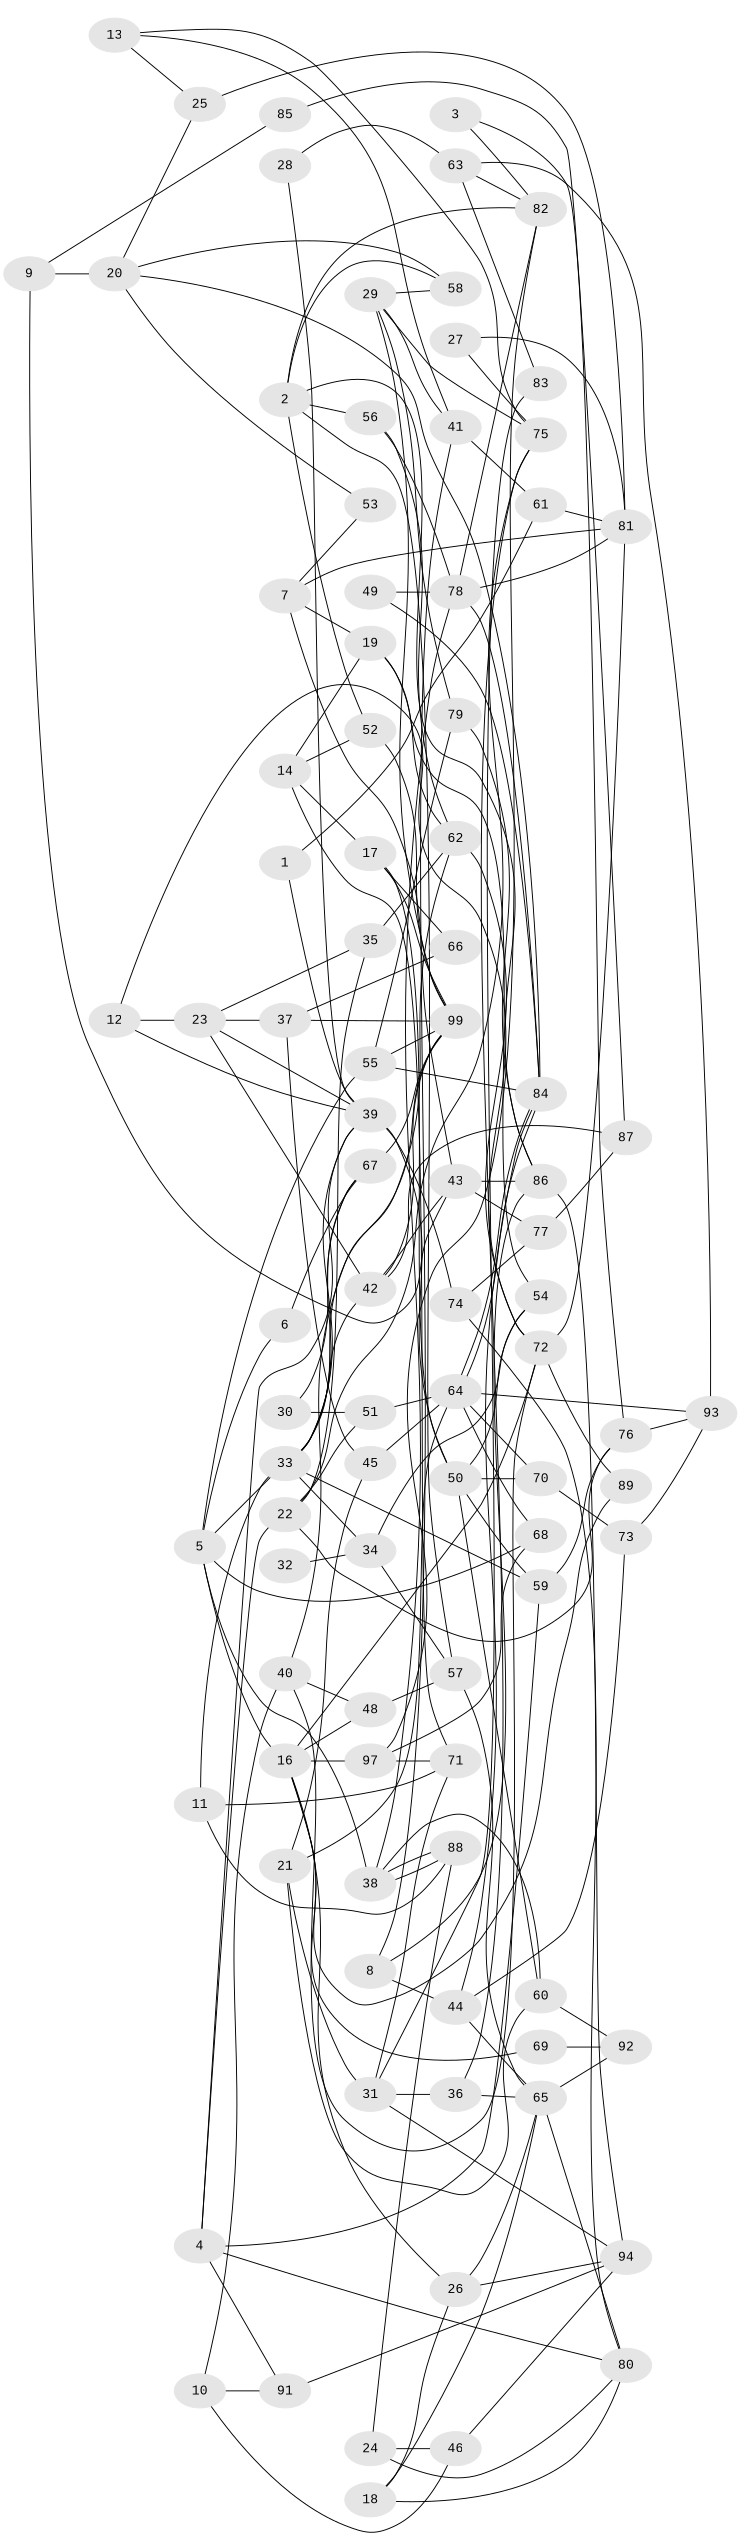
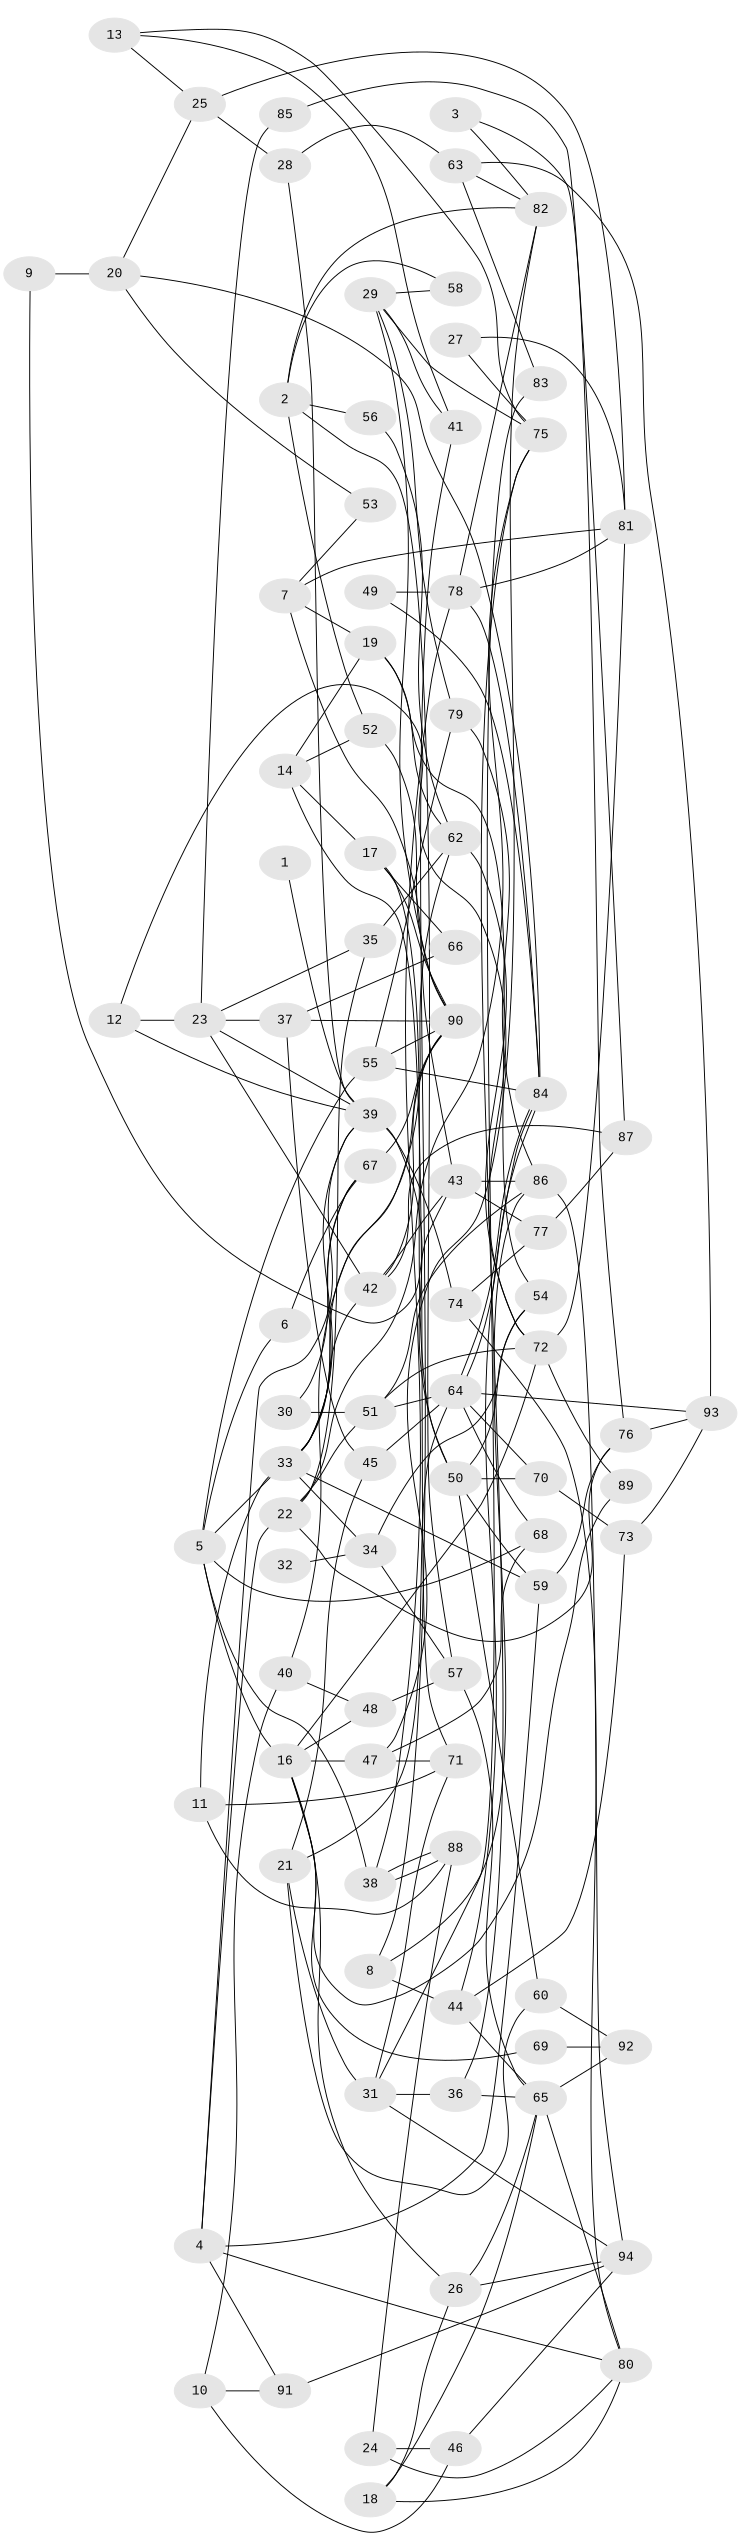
edge "25" -- "28": added
edge "85" -- "9": now "85" -- "23"
edge "20" -- "58": removed
node "61": removed
edge "56" -- "78": removed
edge "2" -- "86": now "51" -- "86"
node "99": label "99" -> "90"
node "97": label "97" -> "47"
edge "38" -- "60": removed
edge "72" -- "40": now "72" -- "51"
